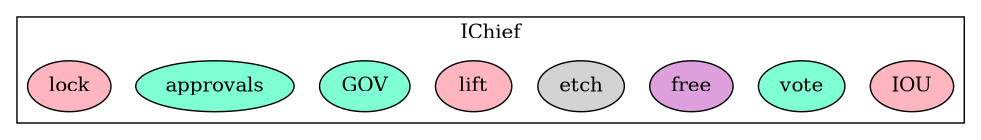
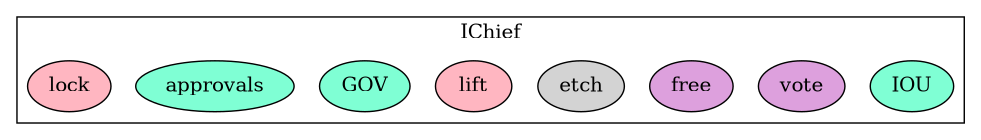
node "vote": fillcolor aquamarine -> plum
node "IOU": fillcolor lightpink -> aquamarine
